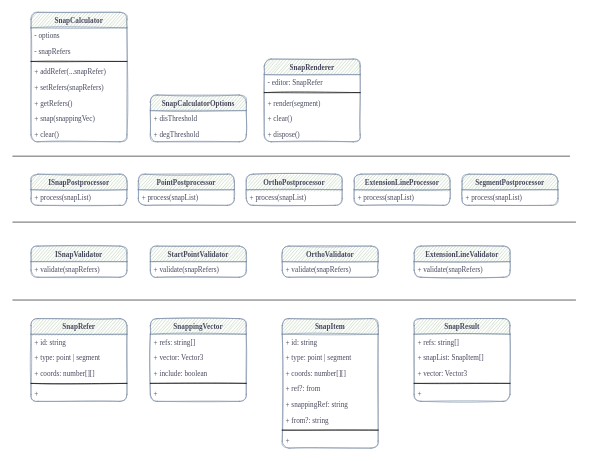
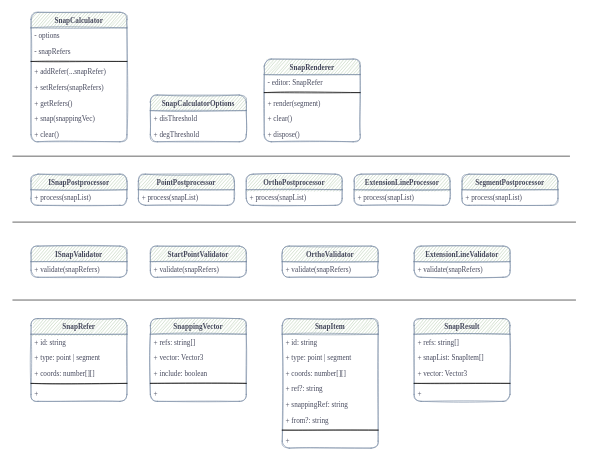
node "+ ref?: from": label "+ ref?: from" -> "+ ref?: string"
